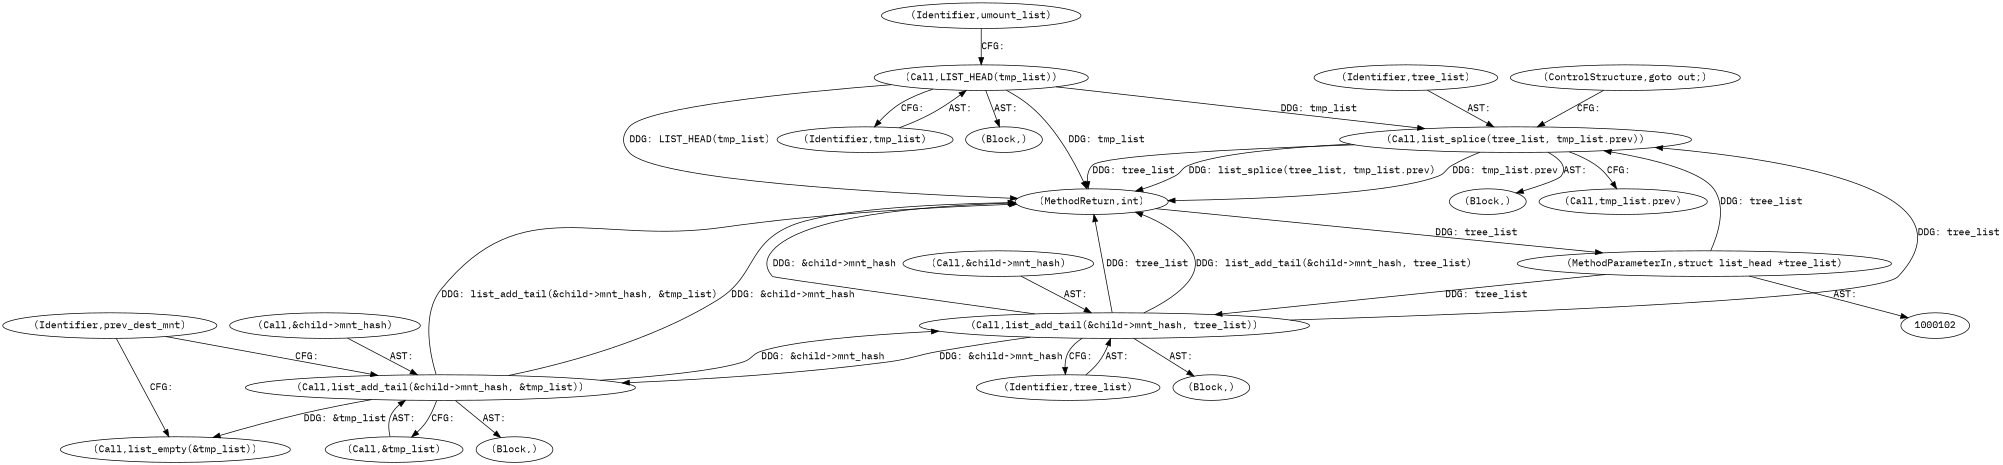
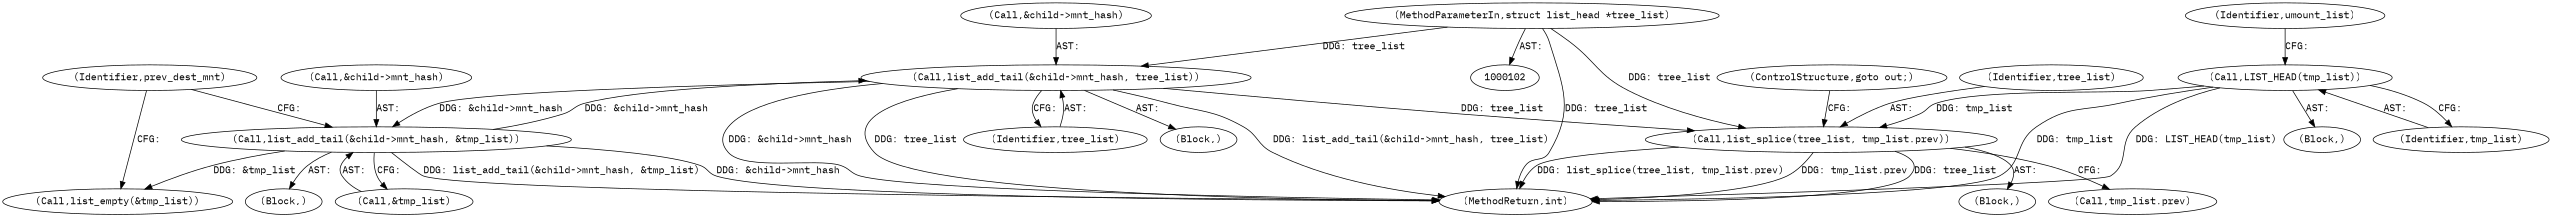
edge "(MethodReturn,int)" -> "(MethodParameterIn,struct list_head *tree_list)": reversed
